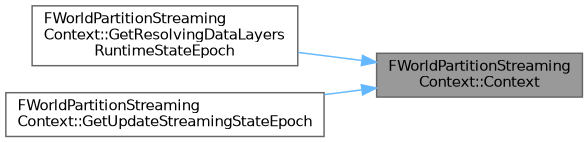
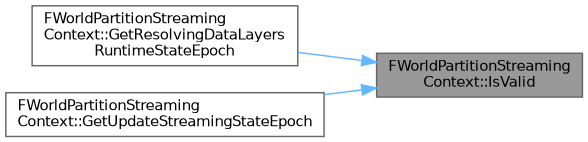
node "FWorldPartitionStreaming Context::Context": label "FWorldPartitionStreaming Context::Context" -> "FWorldPartitionStreaming Context::IsValid"
